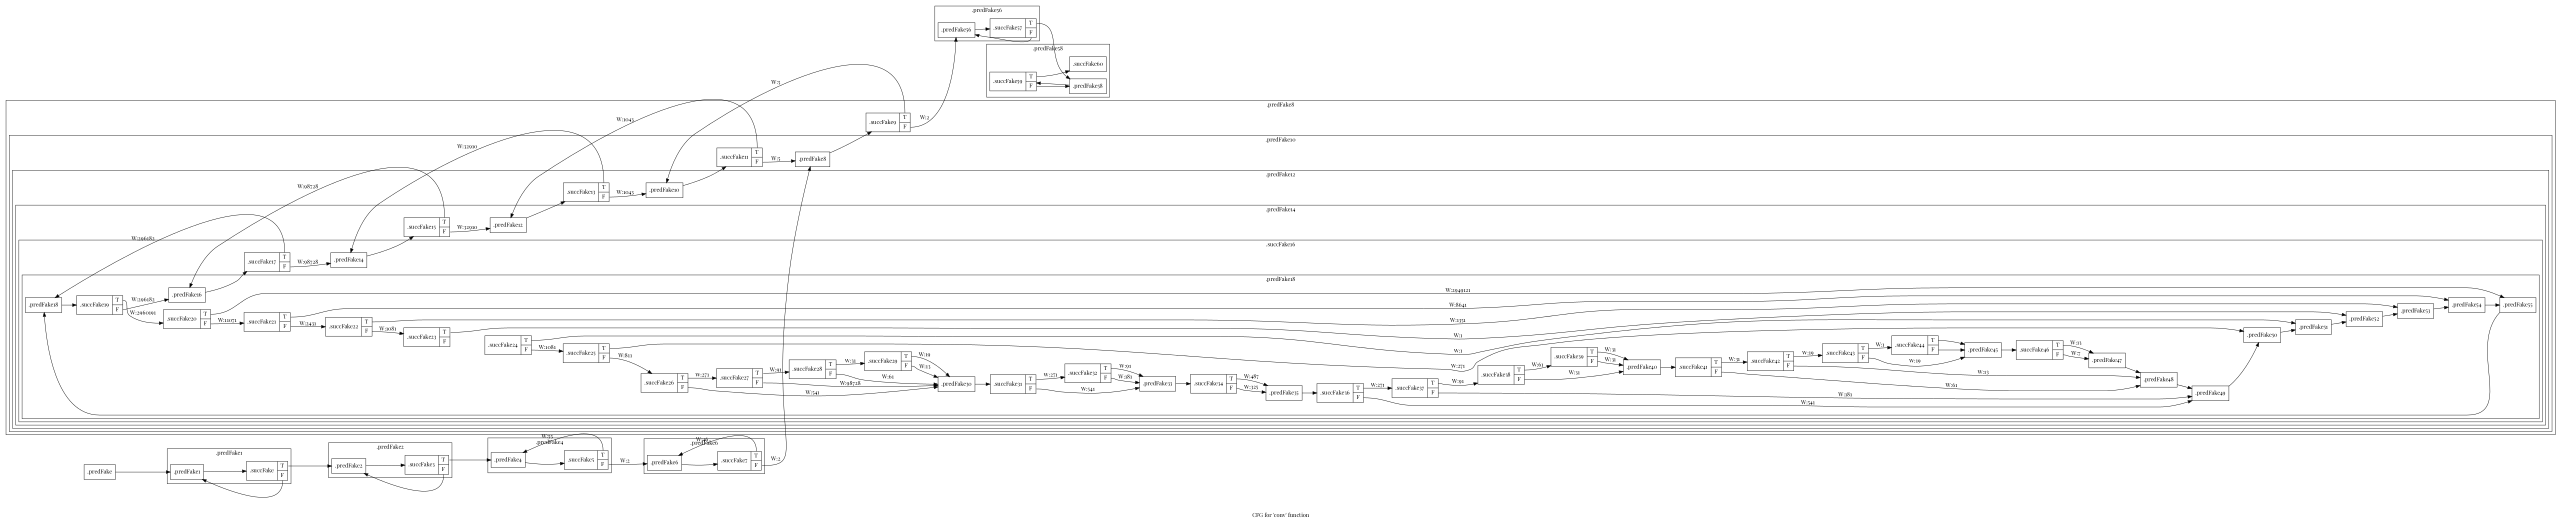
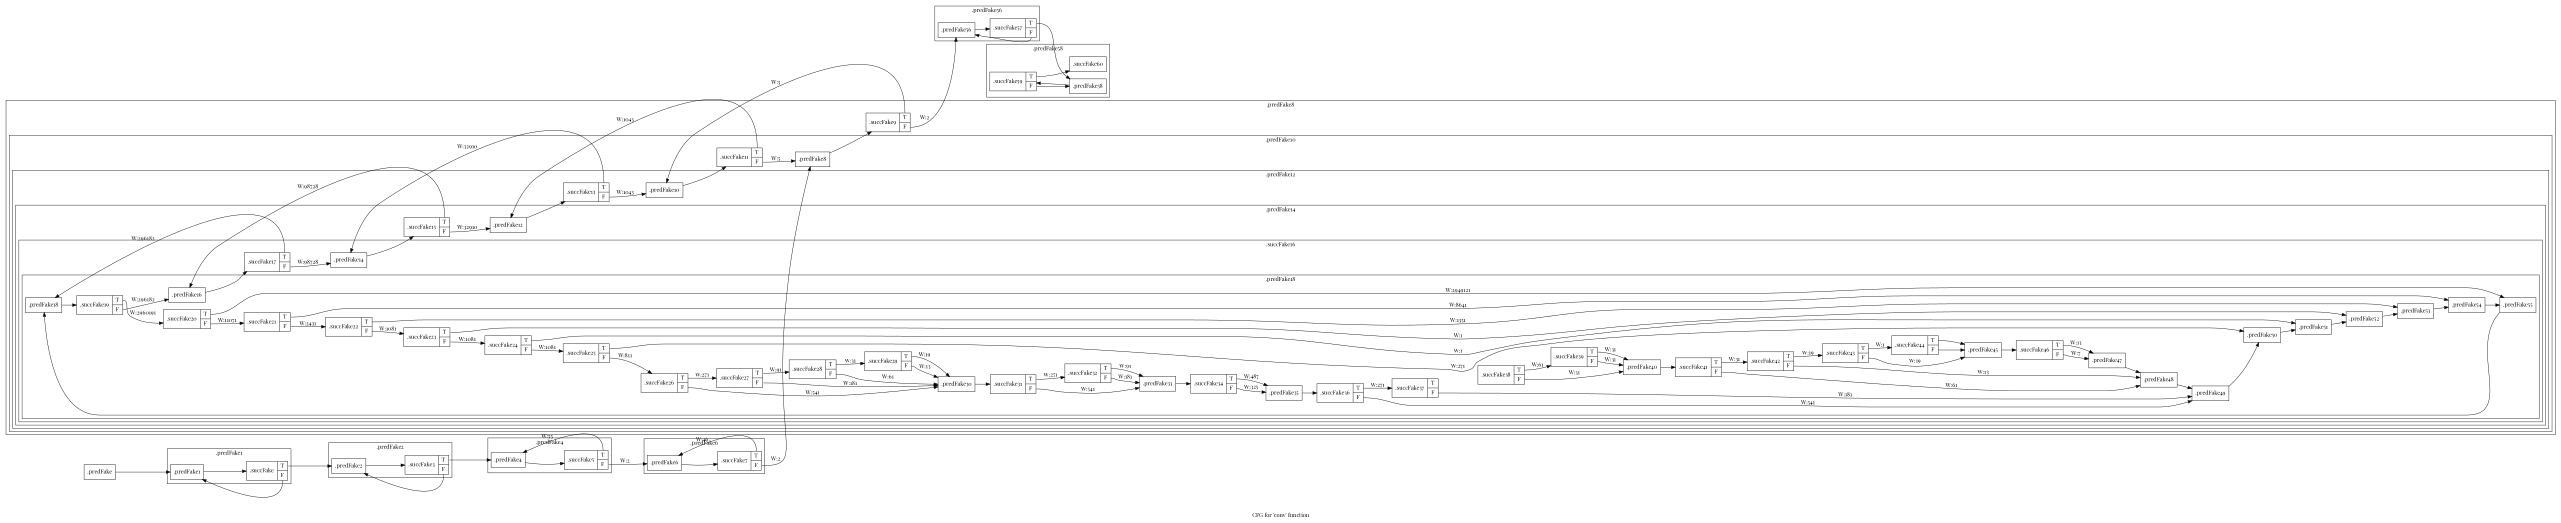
edge ".succFake23" -> ".succFake24": added, label "W:1081"
edge ".succFake27" -> ".predFake30": label "W:98728" -> "W:181"
edge ".succFake37" -> ".succFake38": removed, label "W:91"
